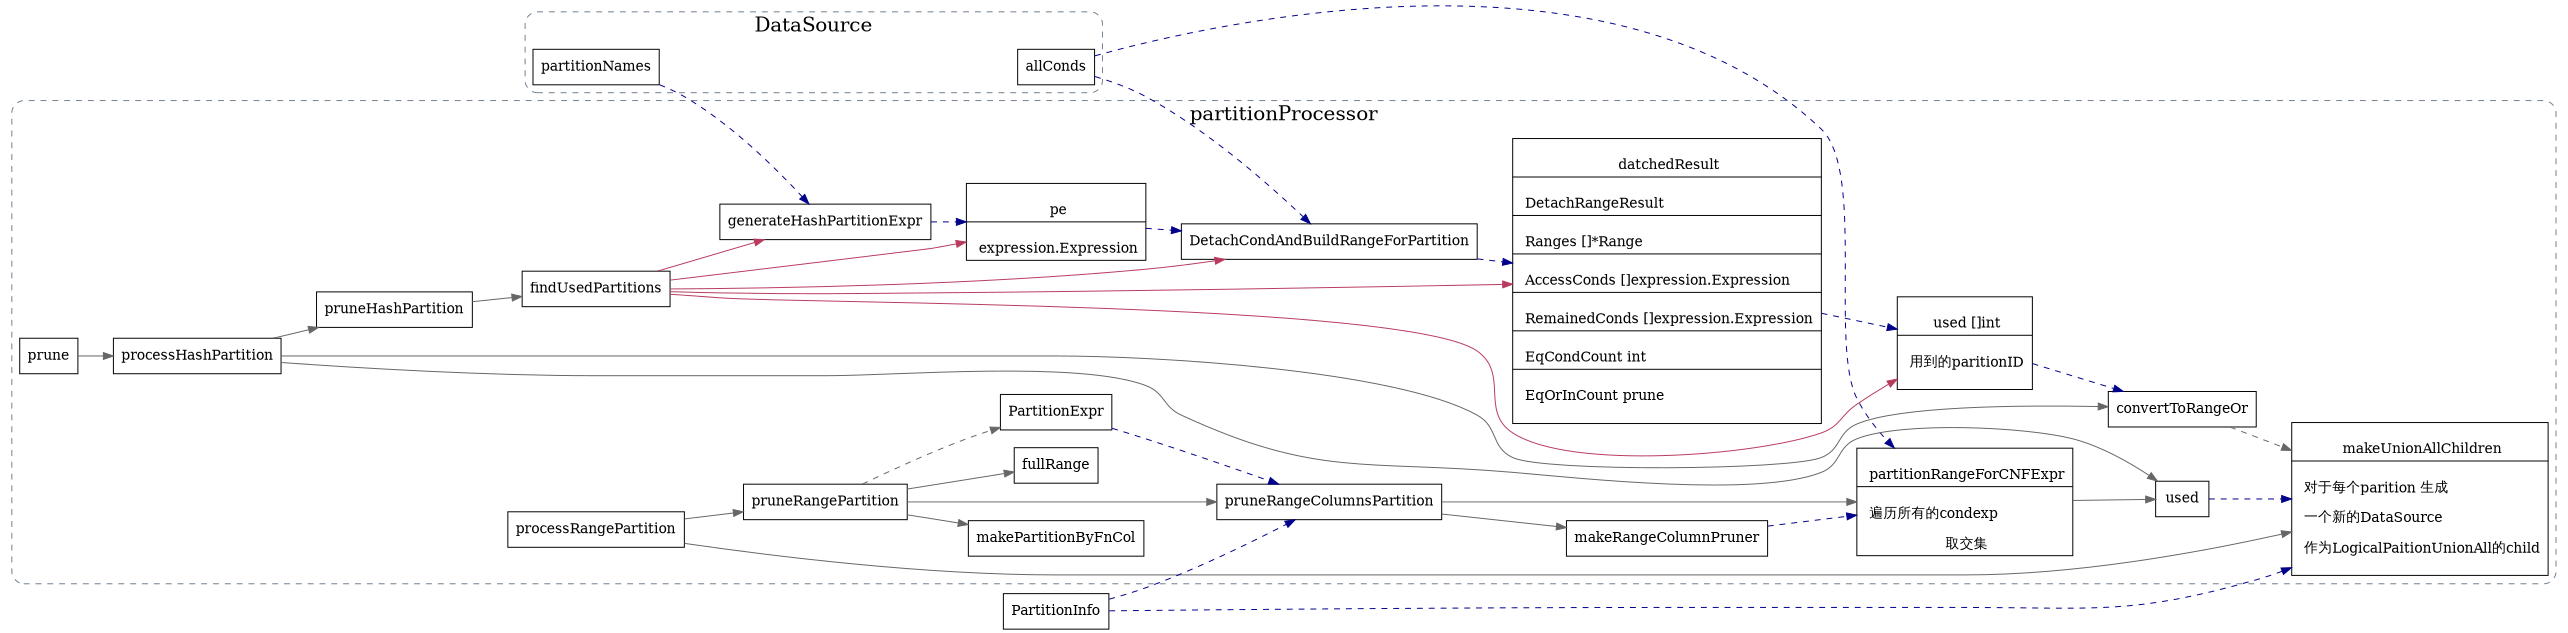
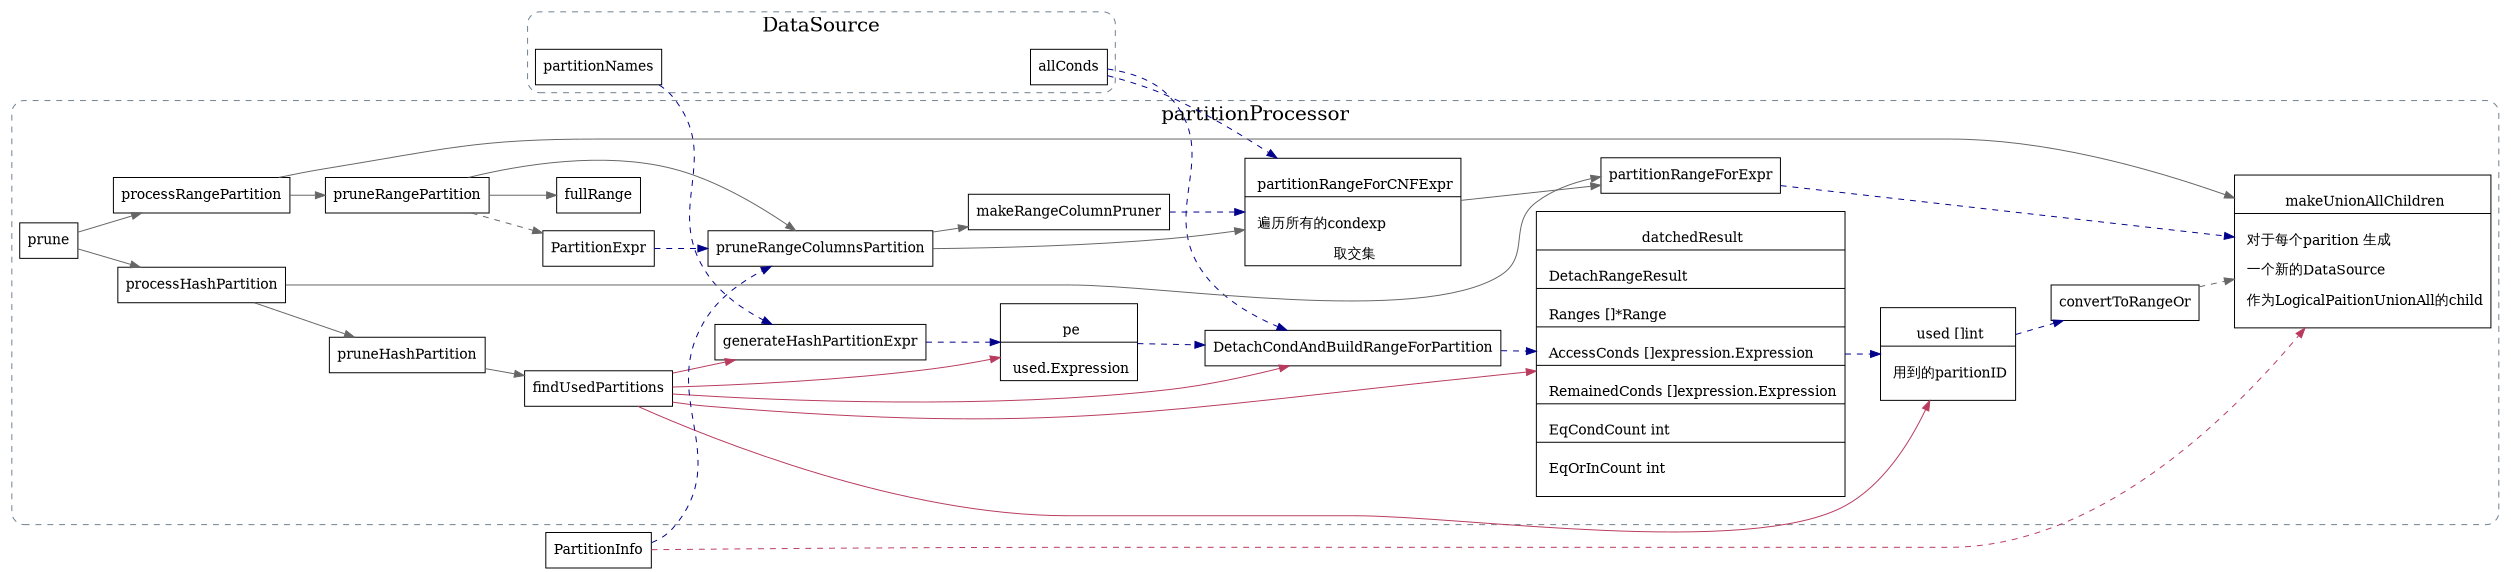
edge "prune" -> "processRangePartition": added
node "pe": text "expression.Expression" -> "used.Expression"
edge "processHashPartition" -> "convertToRangeOr": removed
node "datchedResult": text "EqOrInCount prune" -> "EqOrInCount int"
node "used": label "used" -> "partitionRangeForExpr"
node "makePartitionByFnCol": removed
edge "PartitionInfo" -> "makeUnionAllChildren": color darkblue -> #b83b5e
